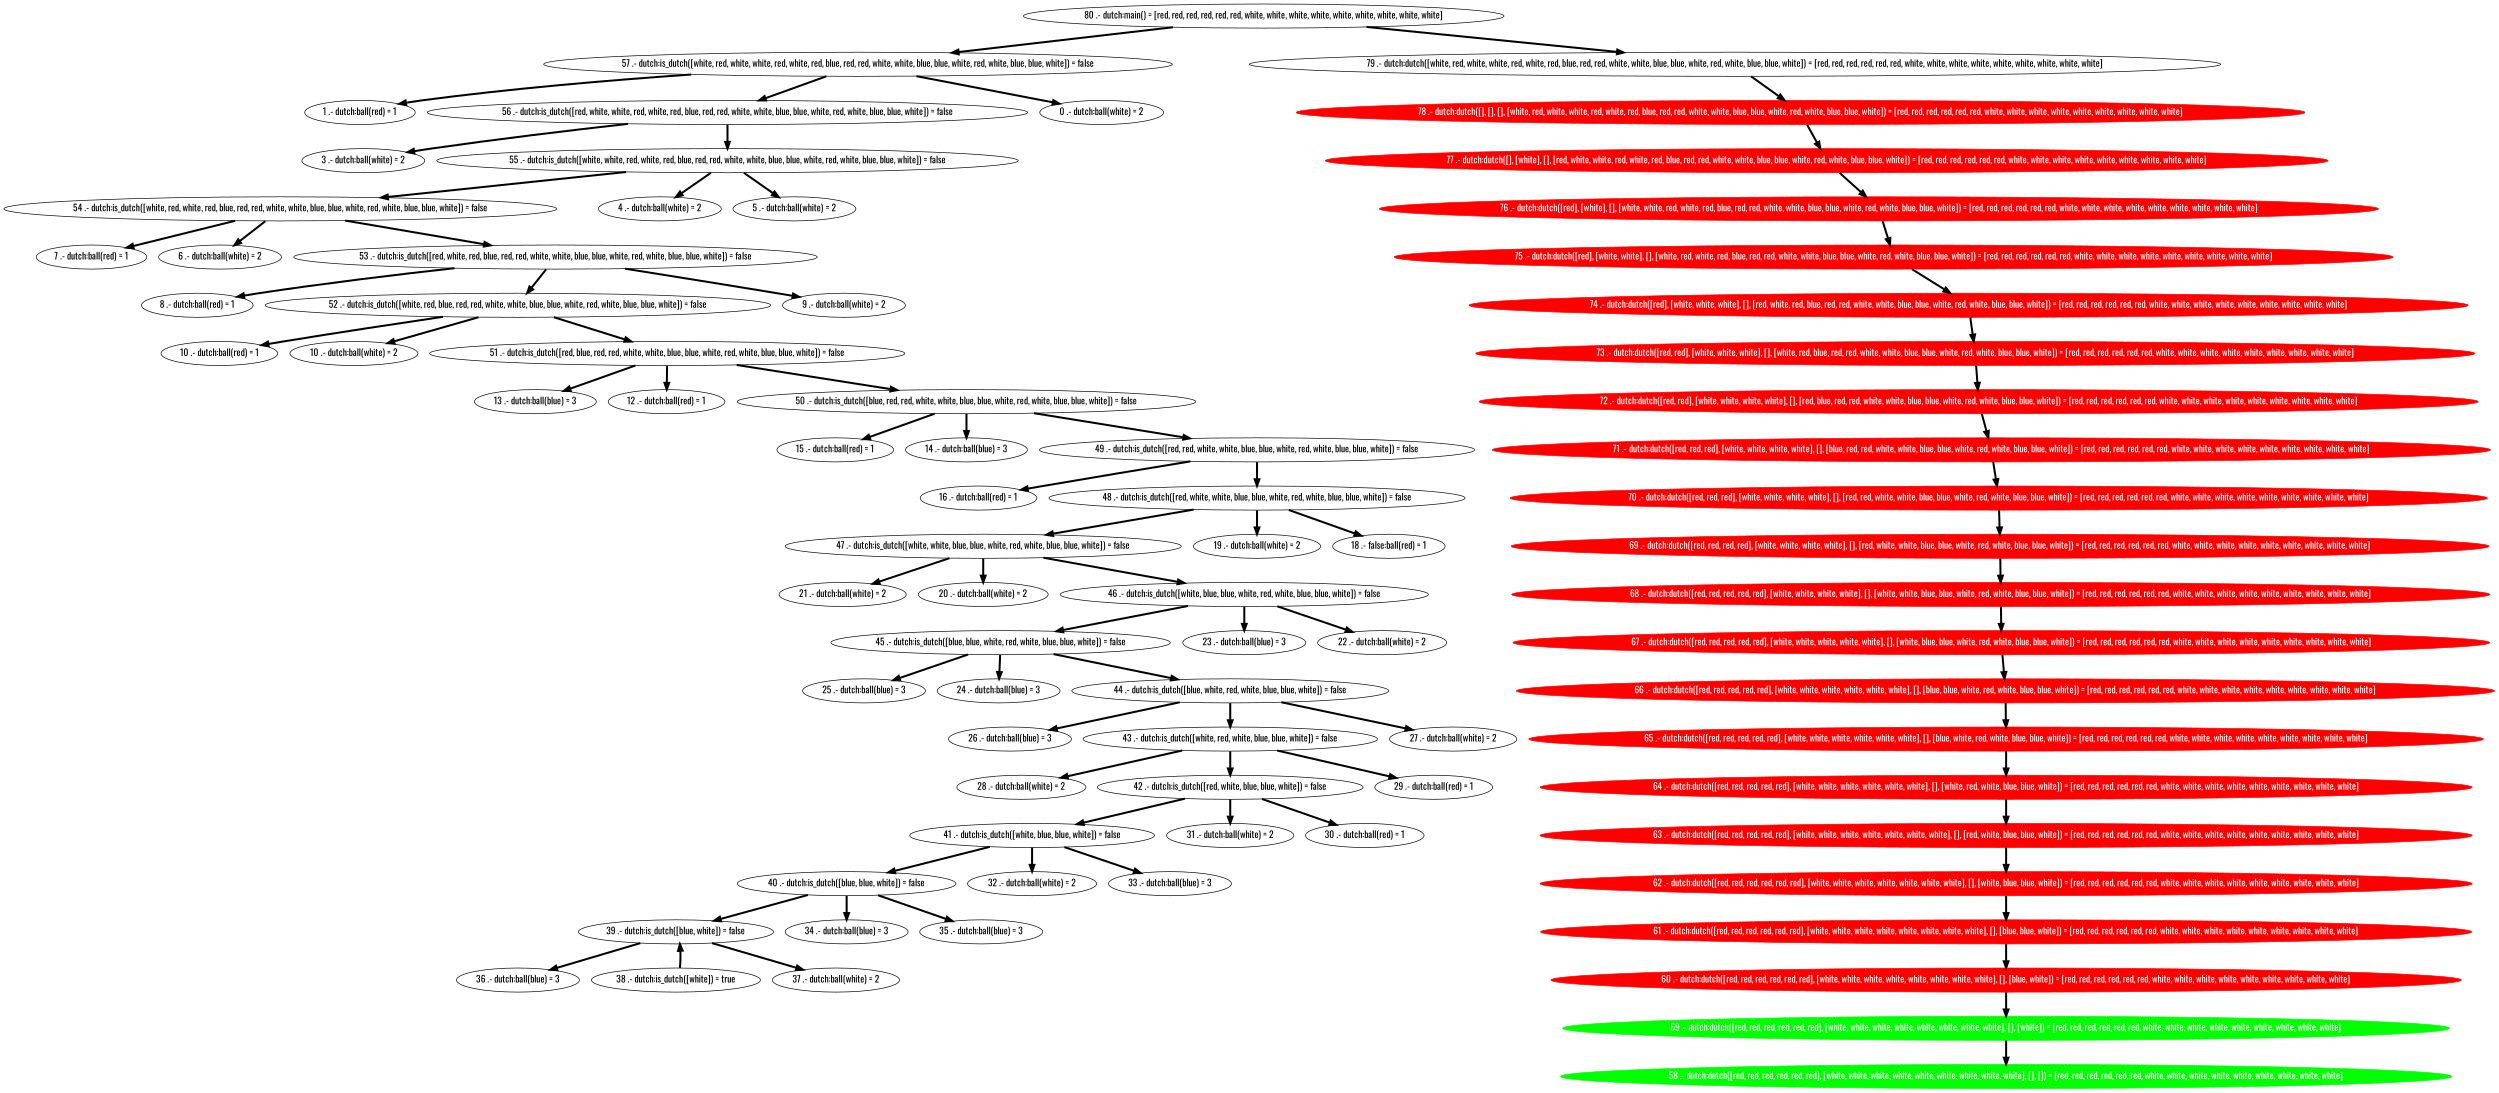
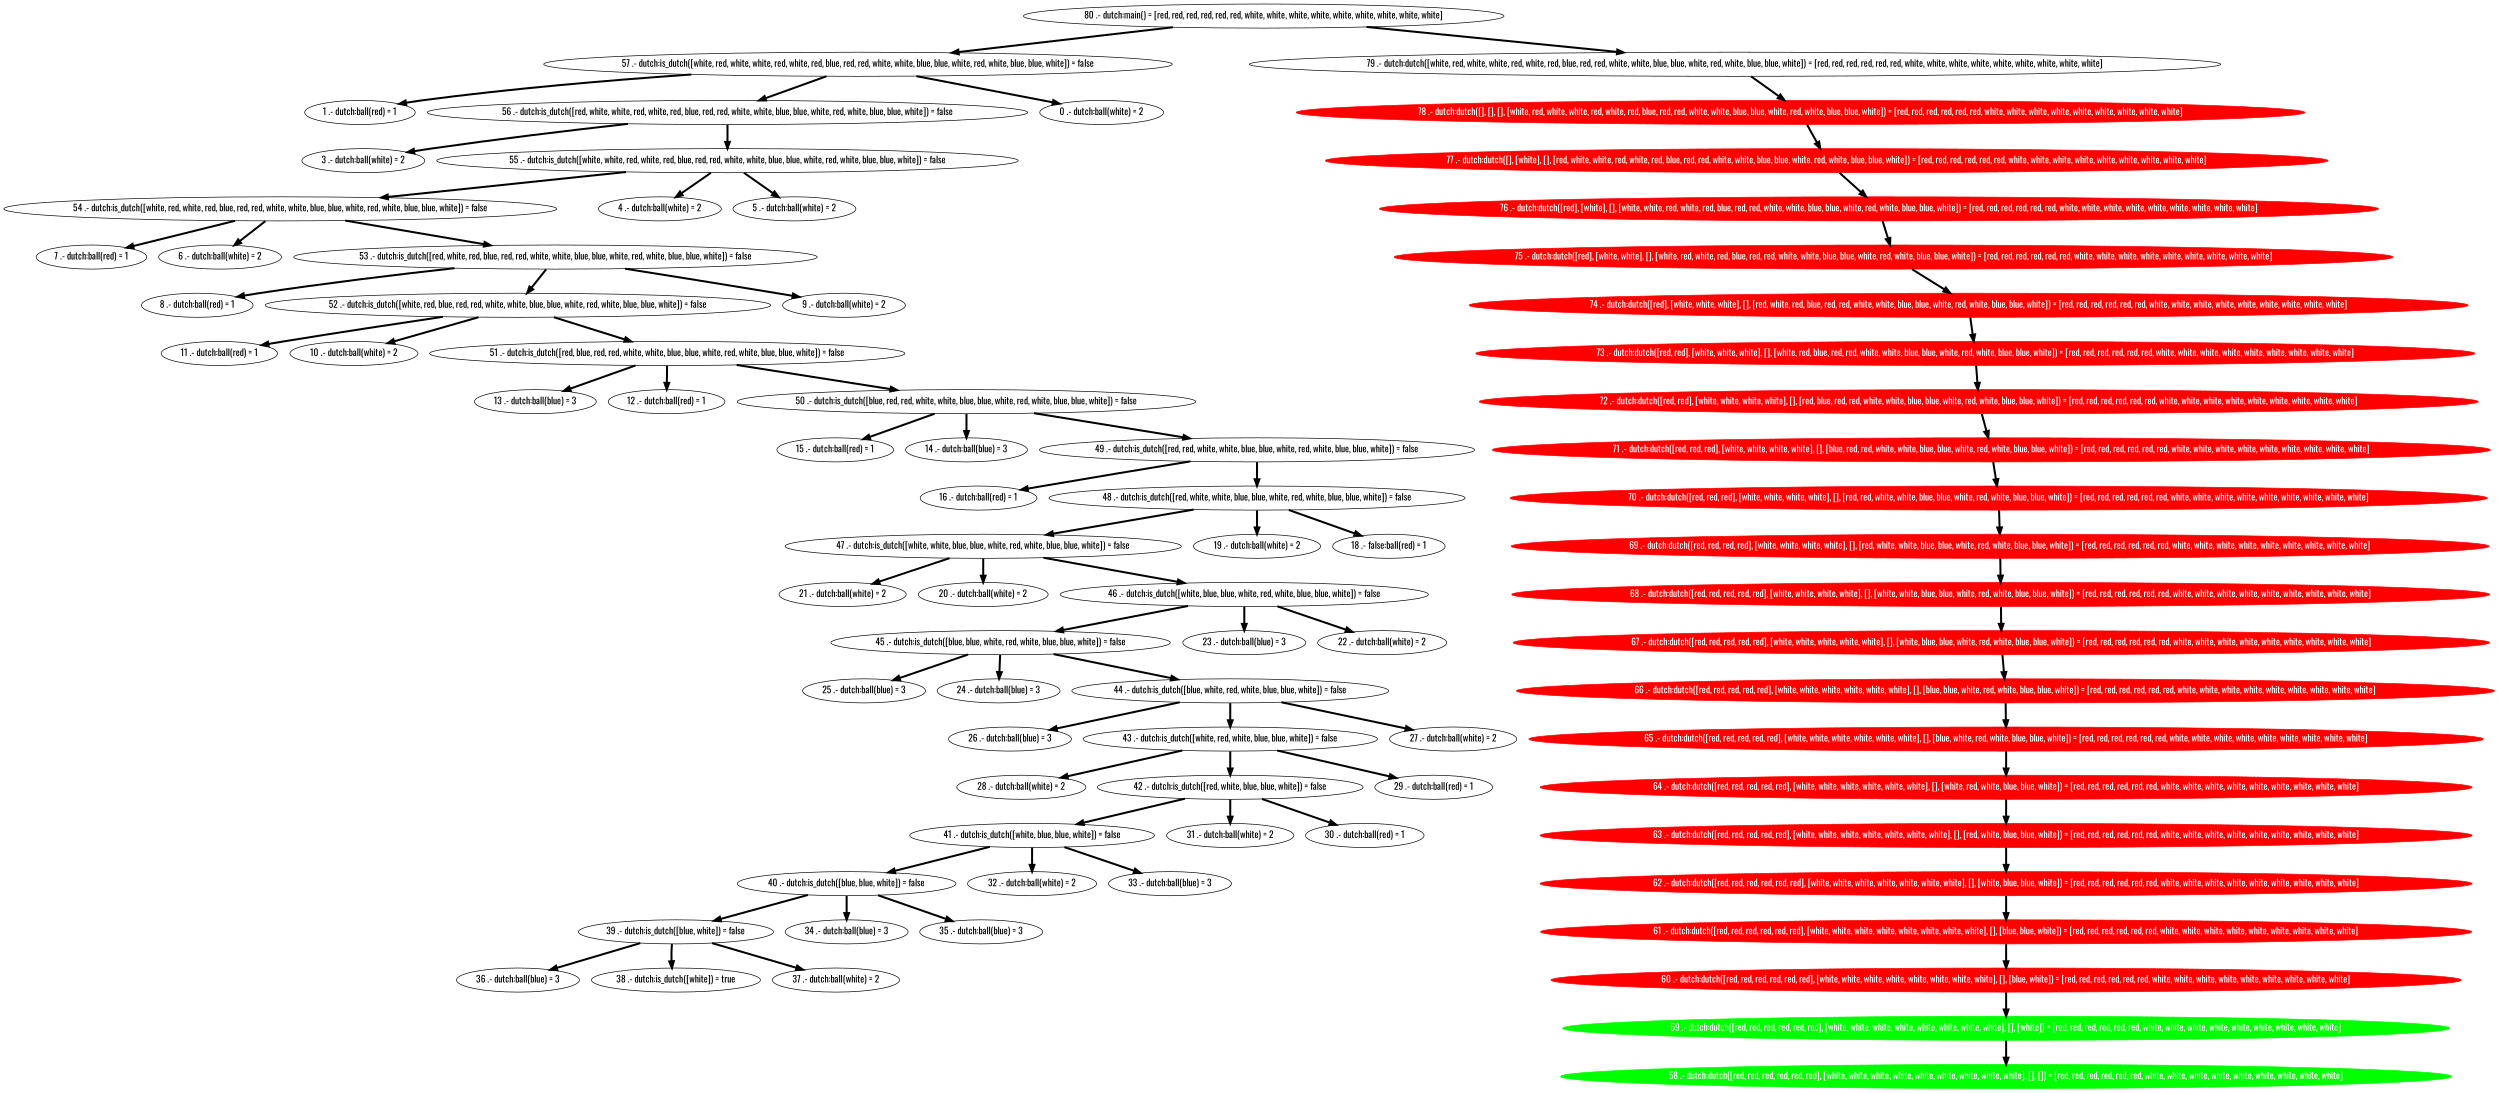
node "10 .- dutch:ball(red) = 1": label "10 .- dutch:ball(red) = 1" -> "11 .- dutch:ball(red) = 1"
edge "38 .- dutch:is_dutch([white]) = true" -> "39 .- dutch:is_dutch([blue, white]) = false": reversed
